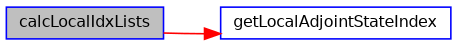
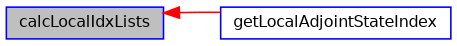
edge "calcLocalIdxLists" -> "getLocalAdjointStateIndex": reversed
